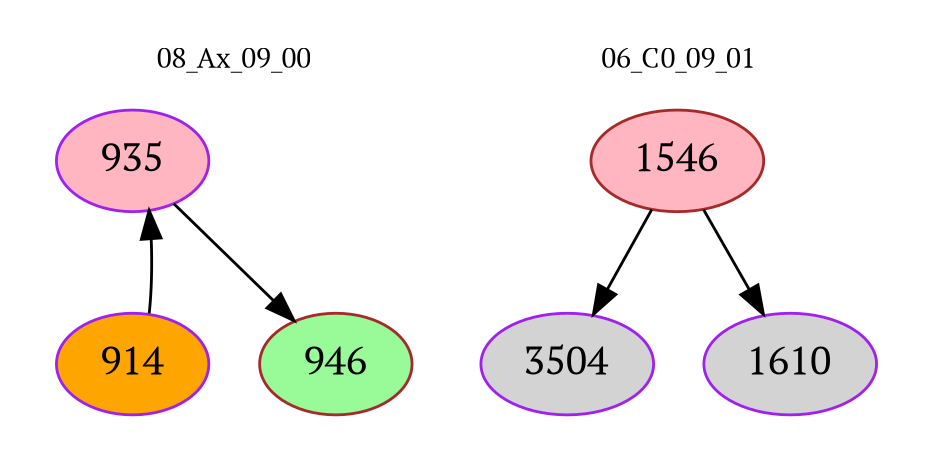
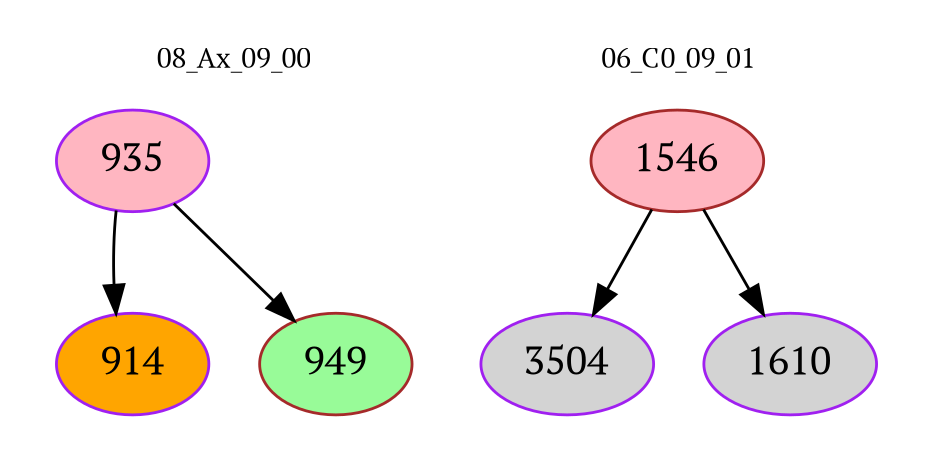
edge "914" -> "935": reversed
node "946": label "946" -> "949"
